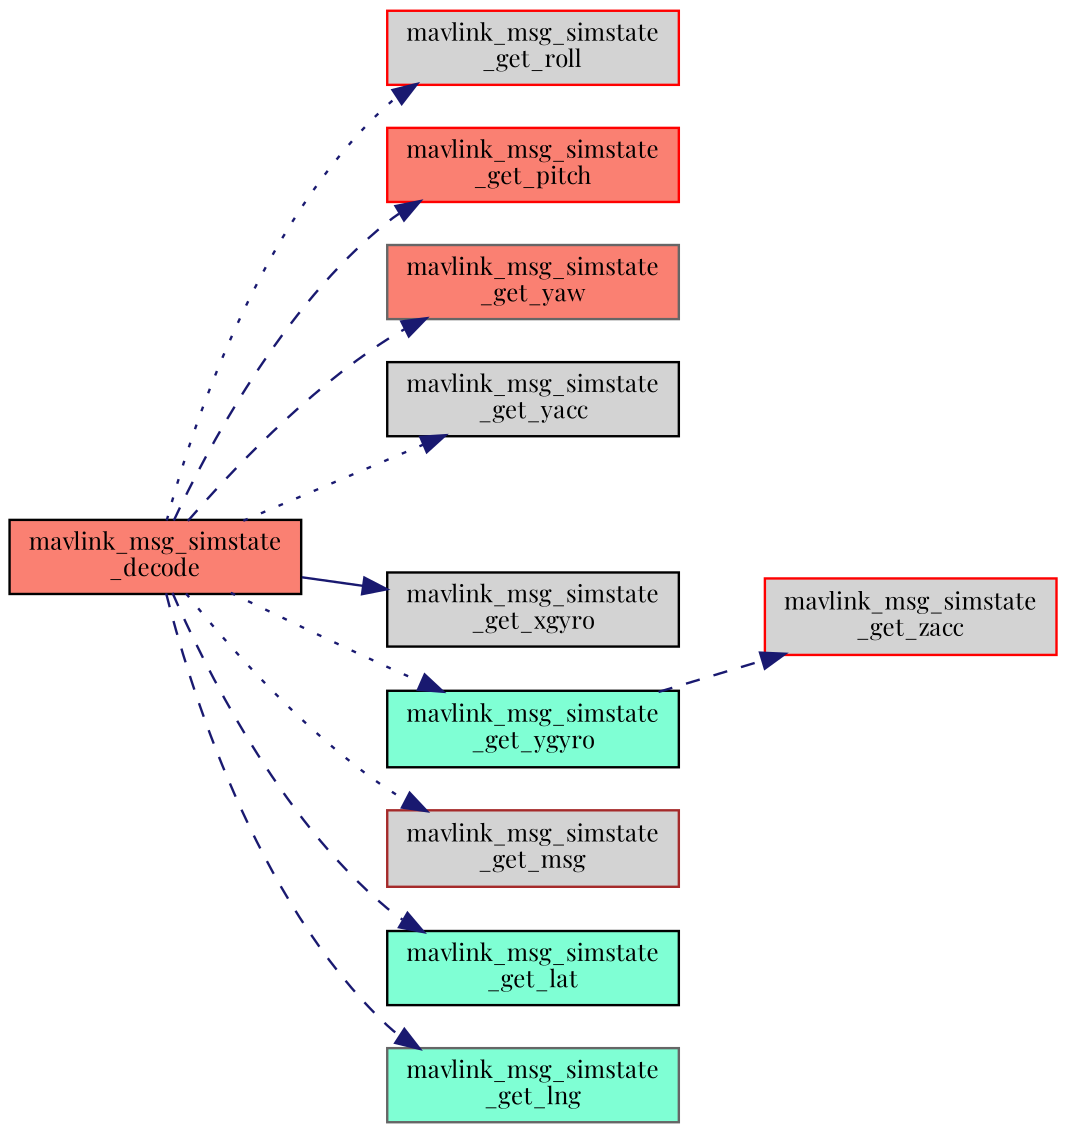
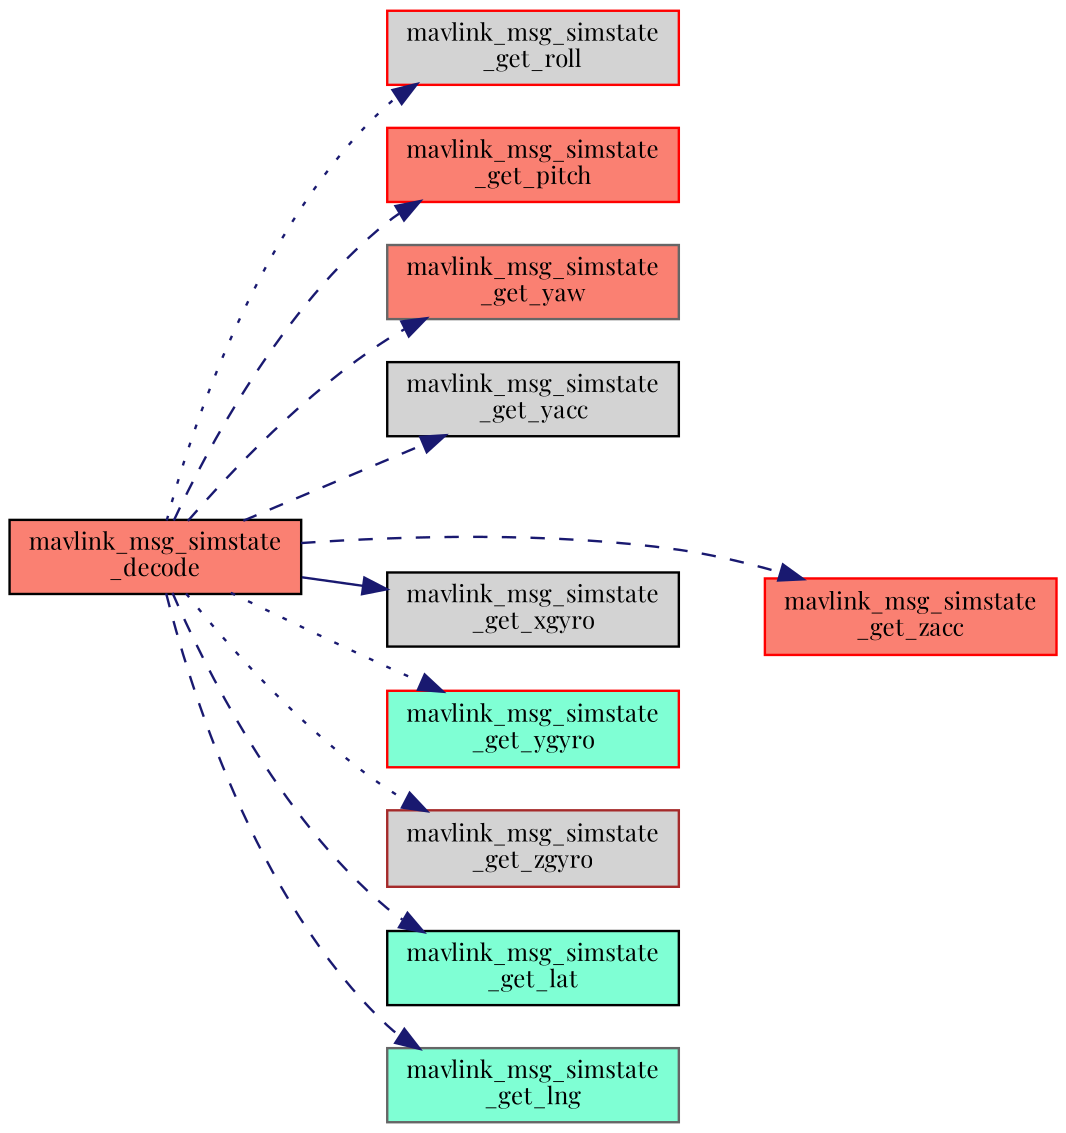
edge "mavlink_msg_simstate _decode" -> "mavlink_msg_simstate _get_yacc": style dotted -> dashed
node "mavlink_msg_simstate _get_zacc": fillcolor lightgrey -> salmon
edge "mavlink_msg_simstate _get_ygyro" -> "mavlink_msg_simstate _get_zacc": now "mavlink_msg_simstate _decode" -> "mavlink_msg_simstate _get_zacc"
node "mavlink_msg_simstate _get_ygyro": color black -> red
node "mavlink_msg_simstate _get_msg": label "mavlink_msg_simstate _get_msg" -> "mavlink_msg_simstate _get_zgyro"
